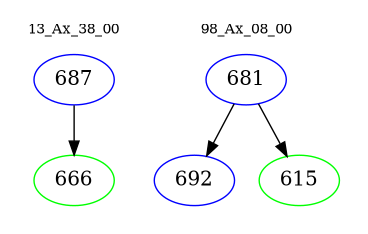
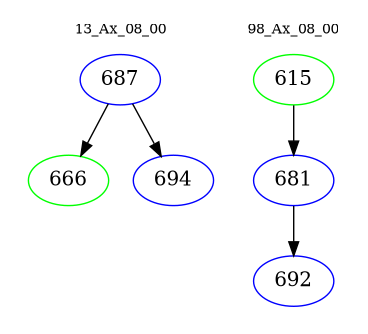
cluster "13_Ax_38_00": label "13_Ax_38_00" -> "13_Ax_08_00"
edge "681" -> "615": reversed
node "694": added
